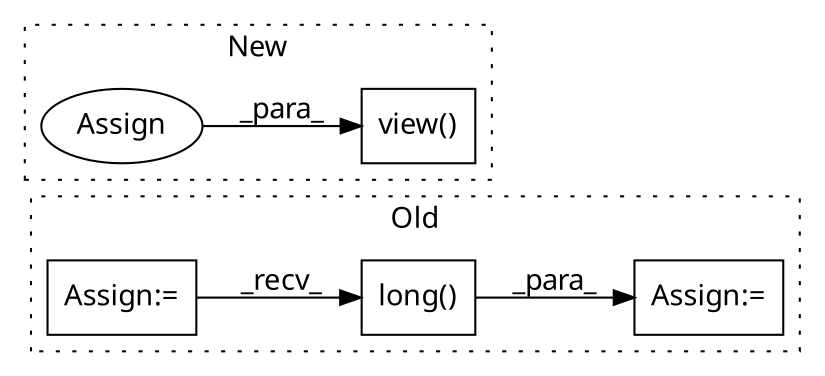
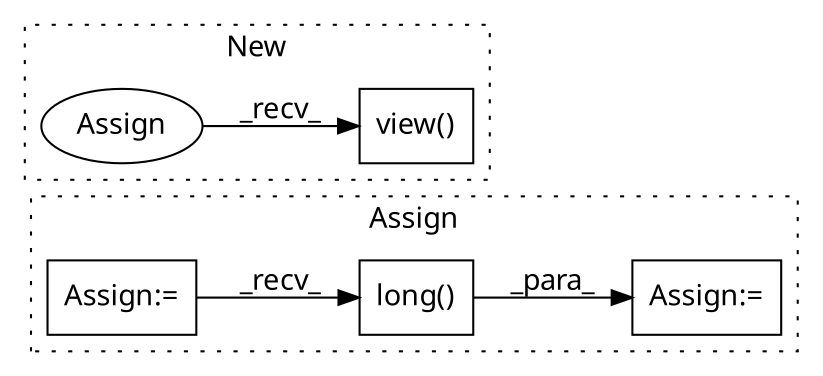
edge "Assign" -> "view()": label "_para_" -> "_recv_"
cluster "Old": label "Old" -> "Assign"
